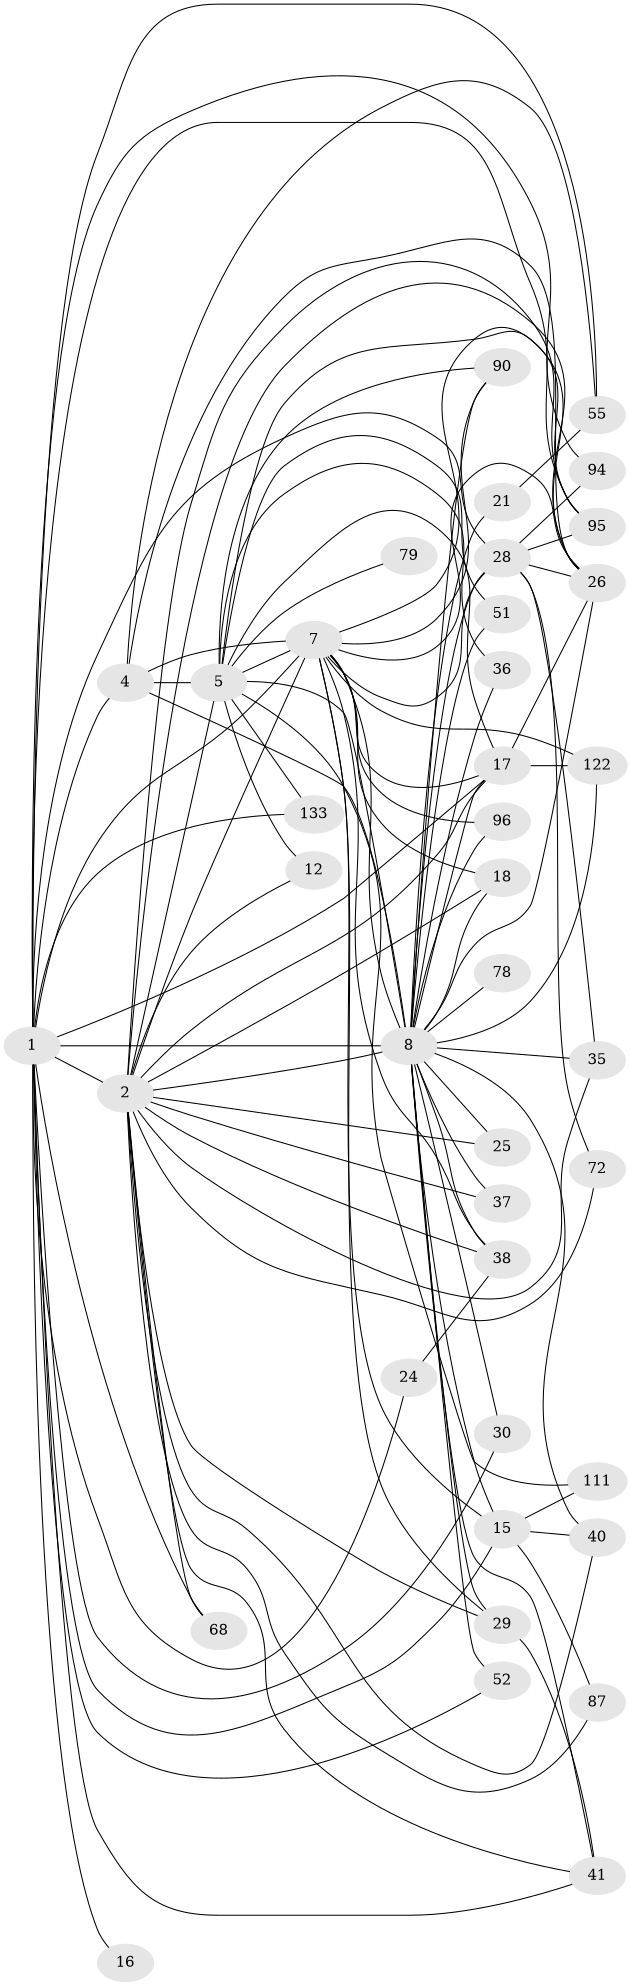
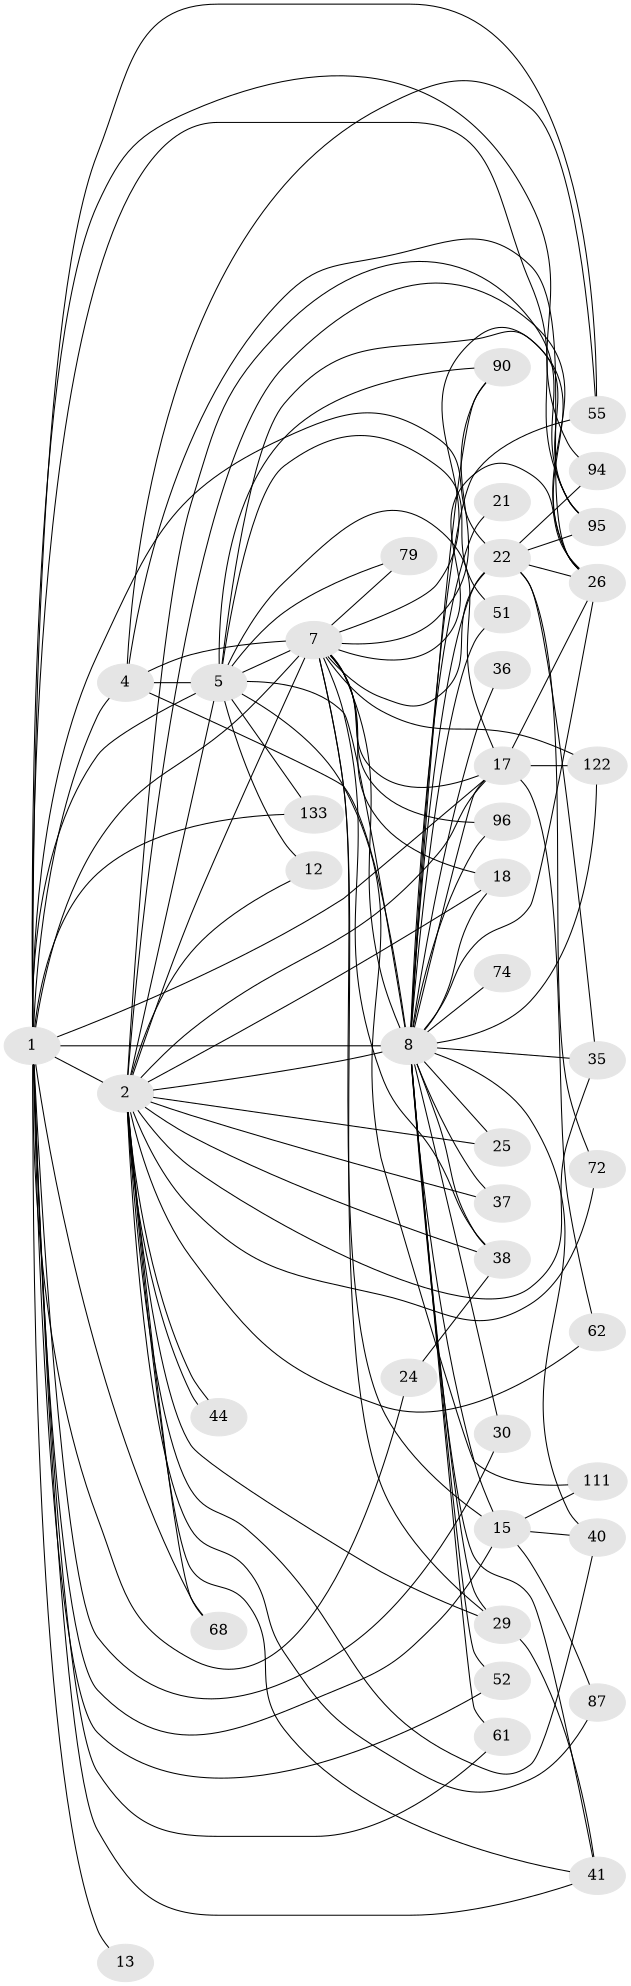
edge "55" -- "21": now "55" -- "8"
edge "36" -- "5": now "1" -- "5"
node "28": label "28" -> "22"
edge "79" -- "7": added
node "78": label "78" -> "74"
node "62": added
node "44": added
node "61": added
node "16": label "16" -> "13"
